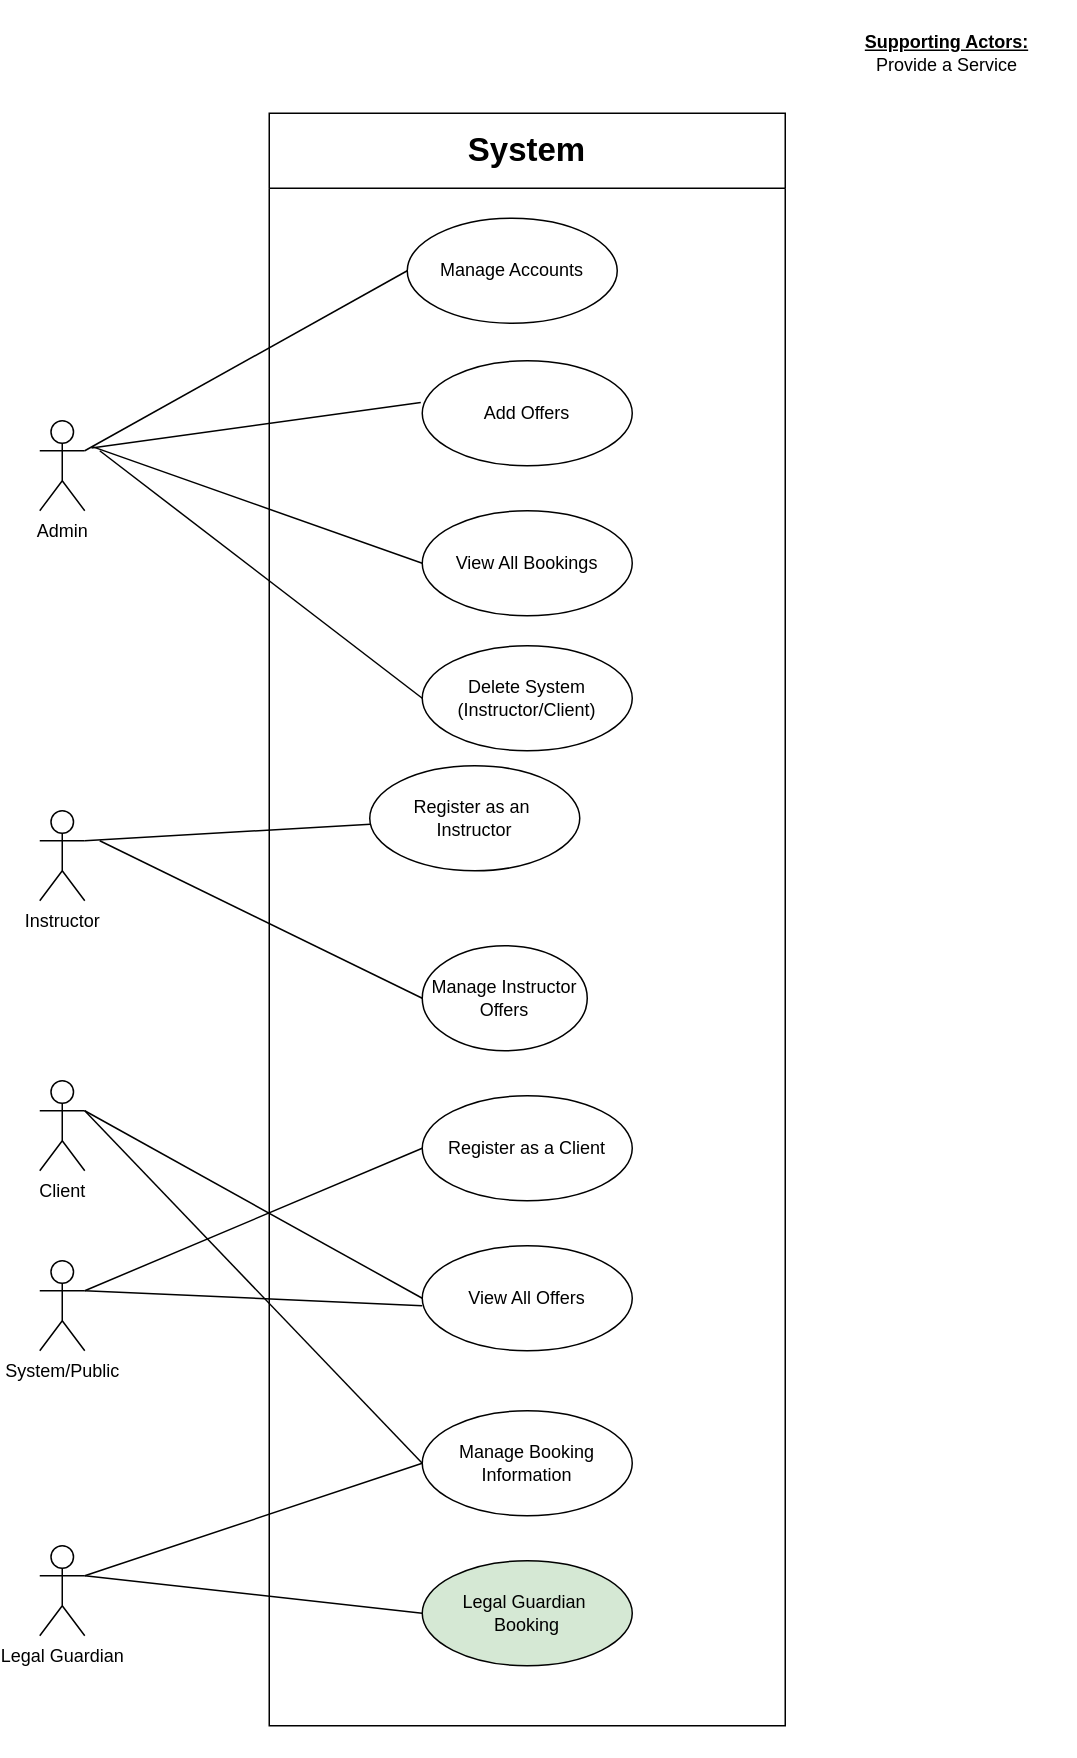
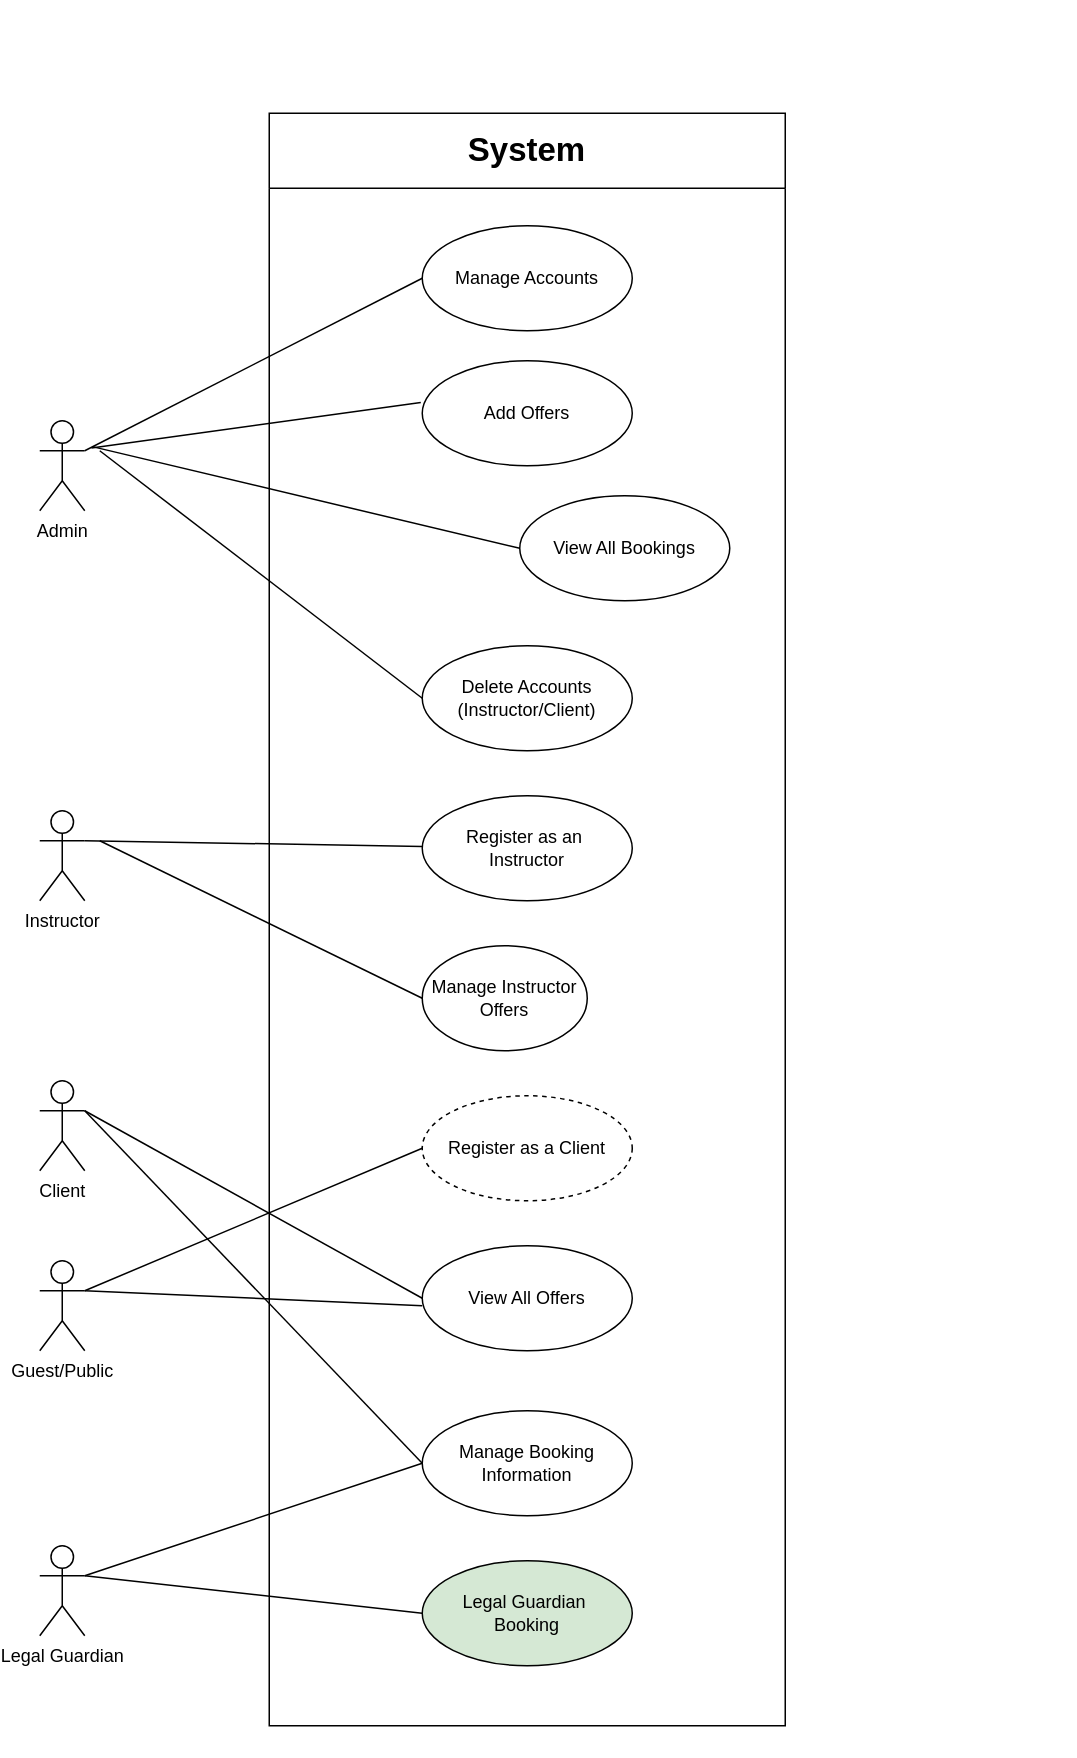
node "Supporting Actors: Provide a Service": removed
node "Manage Accounts": moved (512, 271) -> (527, 278)
node "View All Bookings": moved (527, 563) -> (625, 548)
node "Delete System (Instructor/Client)": label "Delete System (Instructor/Client)" -> "Delete Accounts (Instructor/Client)"
node "Register as an Instructor": moved (475, 818) -> (527, 848)
node "Register as a Client": style solid -> dashed
node "System/Public": label "System/Public" -> "Guest/Public"
